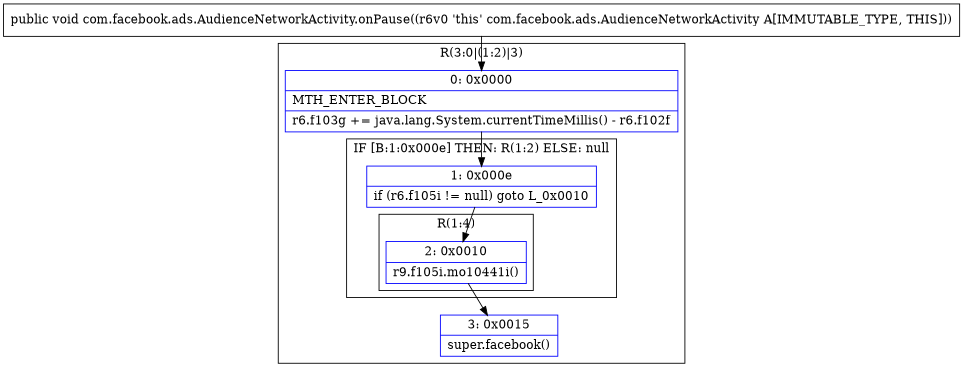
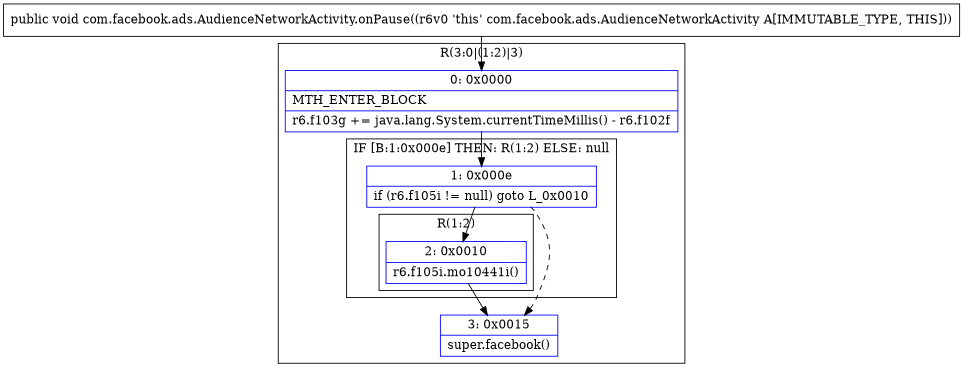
cluster "R(1:4)": label "R(1:4)" -> "R(1:2)"
edge "1: 0x000e" -> "3: 0x0015": added
node "2: 0x0010": text "r9.f105i.mo10441i()" -> "r6.f105i.mo10441i()"
